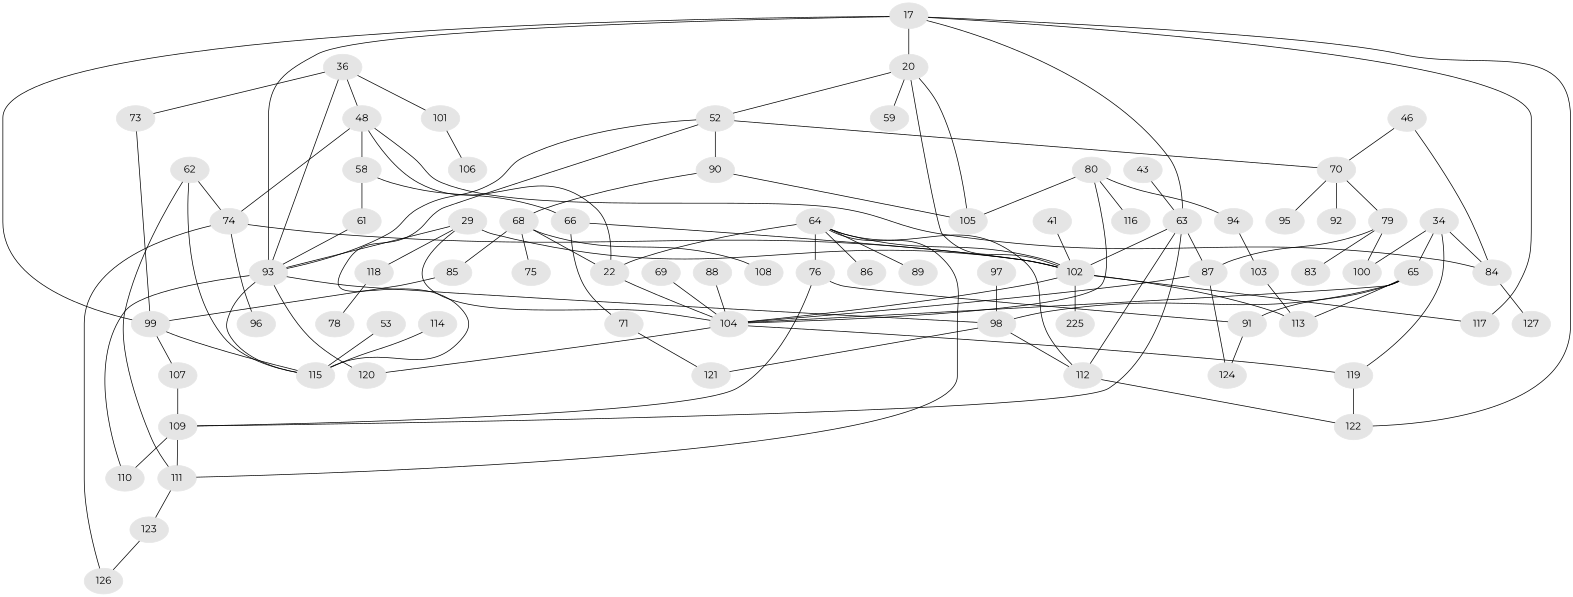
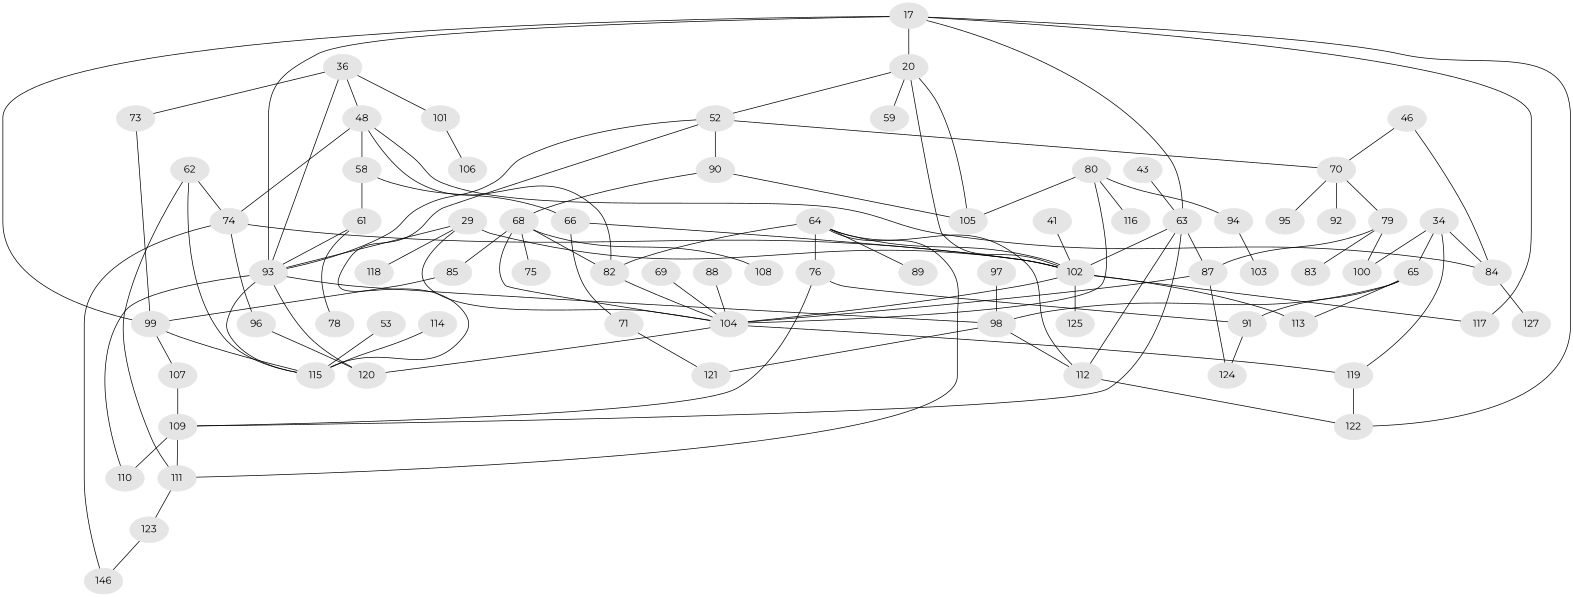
node "22": label "22" -> "82"
node "86": removed
edge "118" -- "78": now "61" -- "78"
edge "103" -- "113": removed
edge "65" -- "104": now "68" -- "104"
node "225": label "225" -> "125"
edge "96" -- "120": added
node "126": label "126" -> "146"
